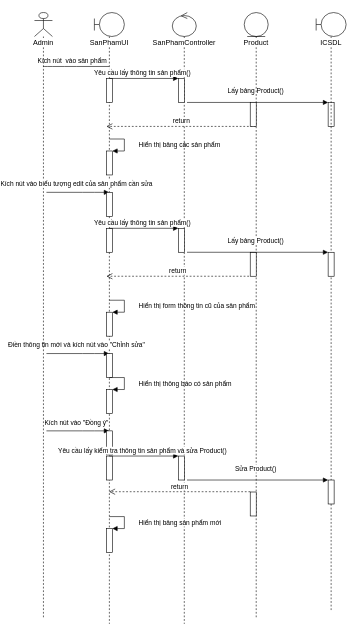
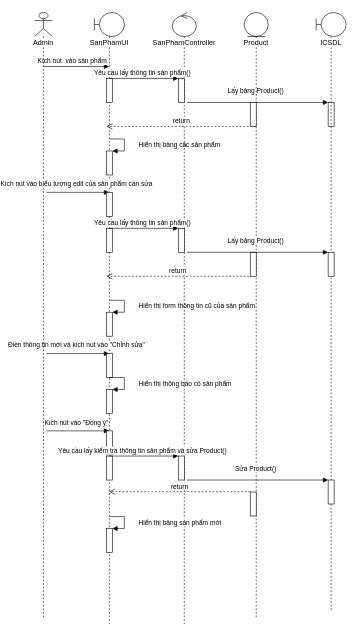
edge "Admin" -- "SanPhamUI": arrowhead none -> block
